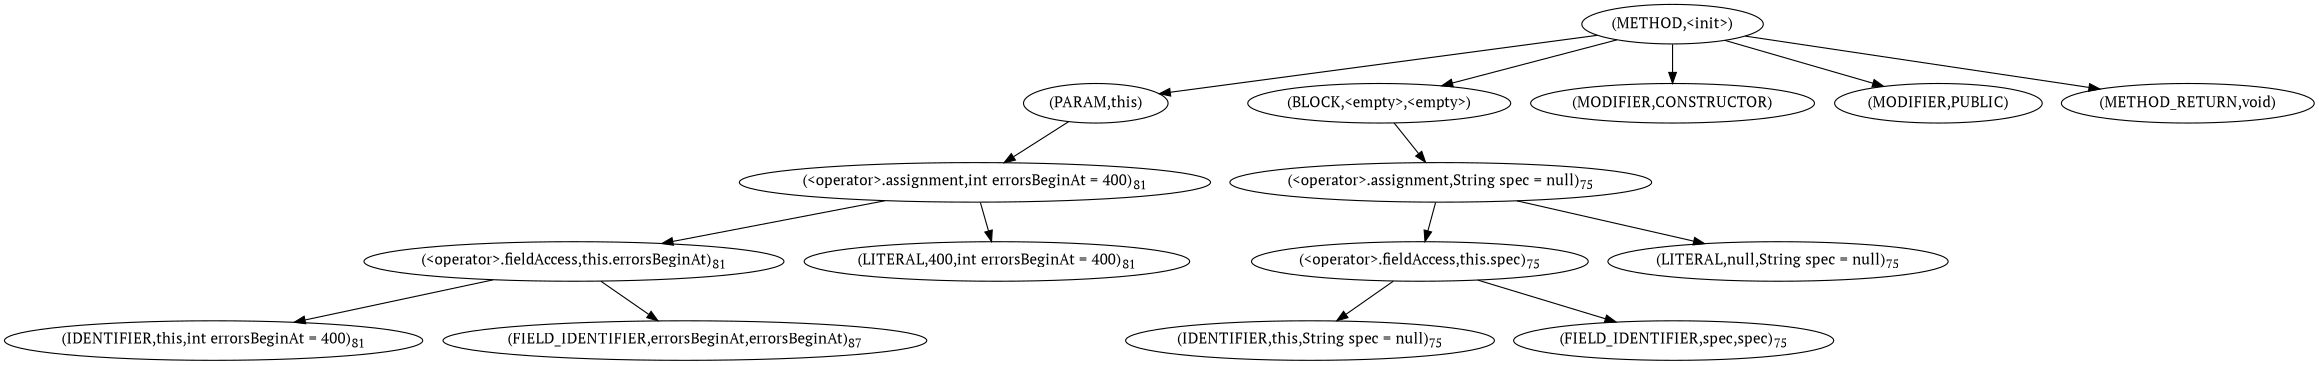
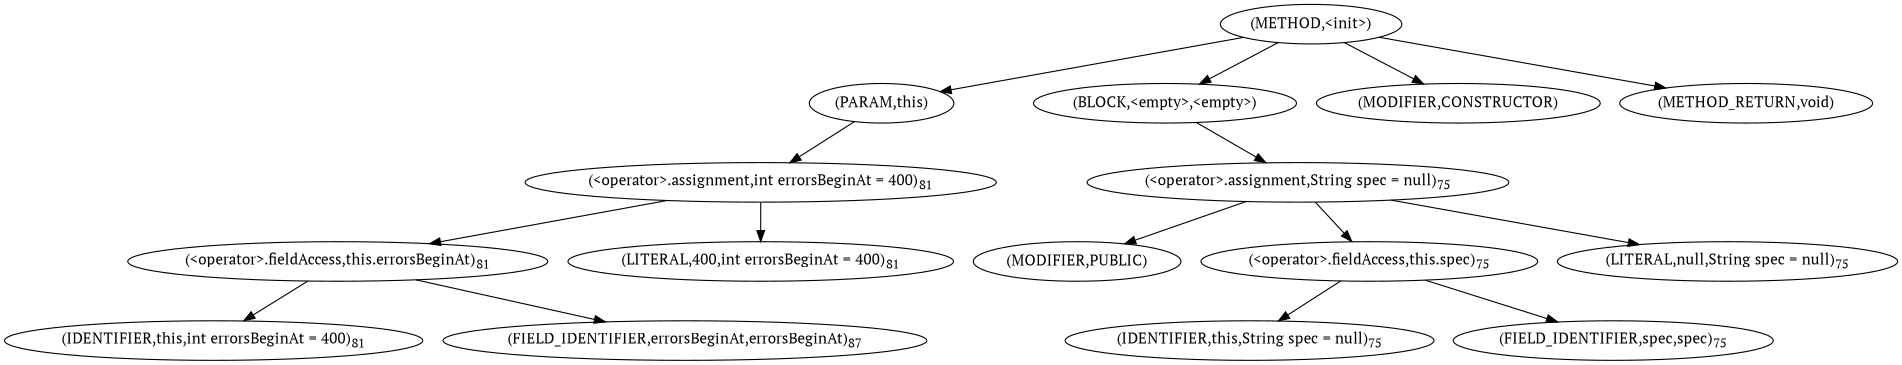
edge "(METHOD,<init>)" -> "(MODIFIER,PUBLIC)": now "(<operator>.assignment,String spec = null)" -> "(MODIFIER,PUBLIC)"
